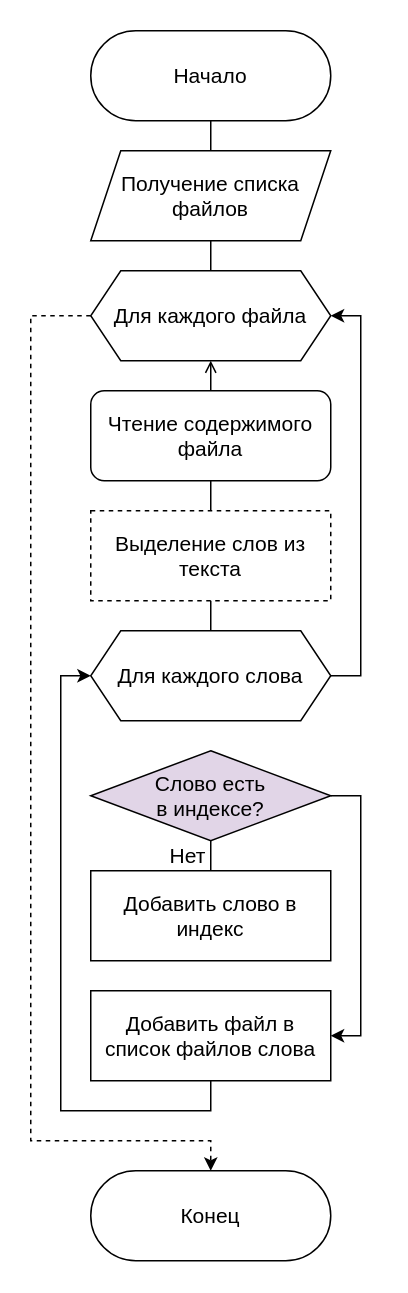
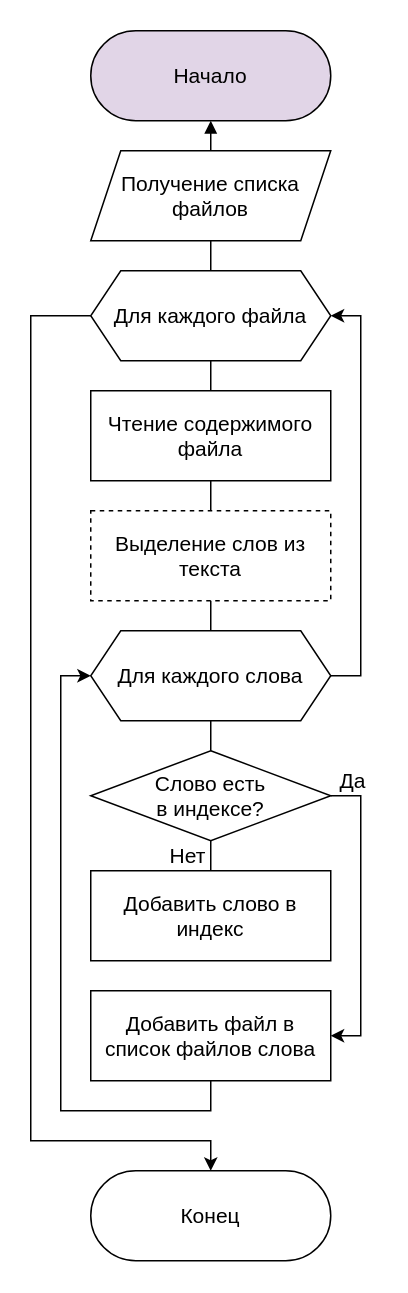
node "Начало": fillcolor #ffffff -> #e1d5e7
edge "Начало" -- "Получение списка файлов": arrowhead none -> block
edge "Чтение содержимого файла" -> "Для каждого файла": arrowhead open -> none
node "Чтение содержимого файла": shape rounded rectangle -> rectangle
edge "Для каждого слова" -- "Слово есть в индексе?": added
node "Да": added
node "Слово есть в индексе?": fillcolor #e1d5e7 -> #ffffff
edge "Для каждого файла" -> "Конец": style dashed -> solid
